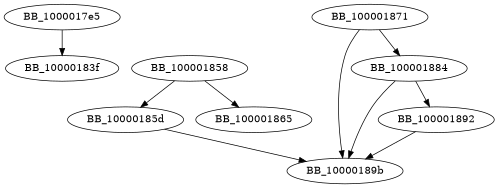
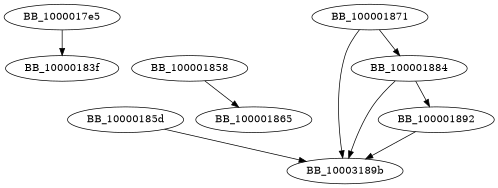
edge "BB_100001858" -> "BB_10000185d": removed
node "BB_10000189b": label "BB_10000189b" -> "BB_10003189b"
